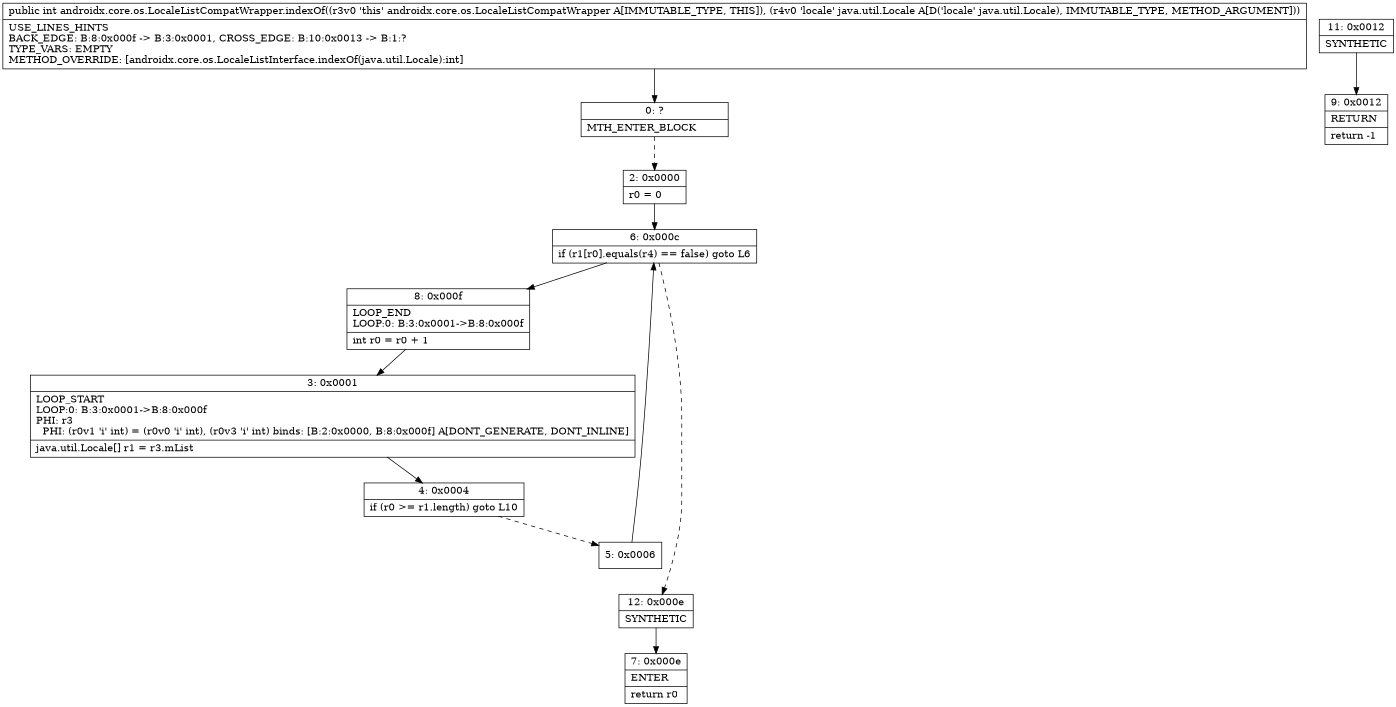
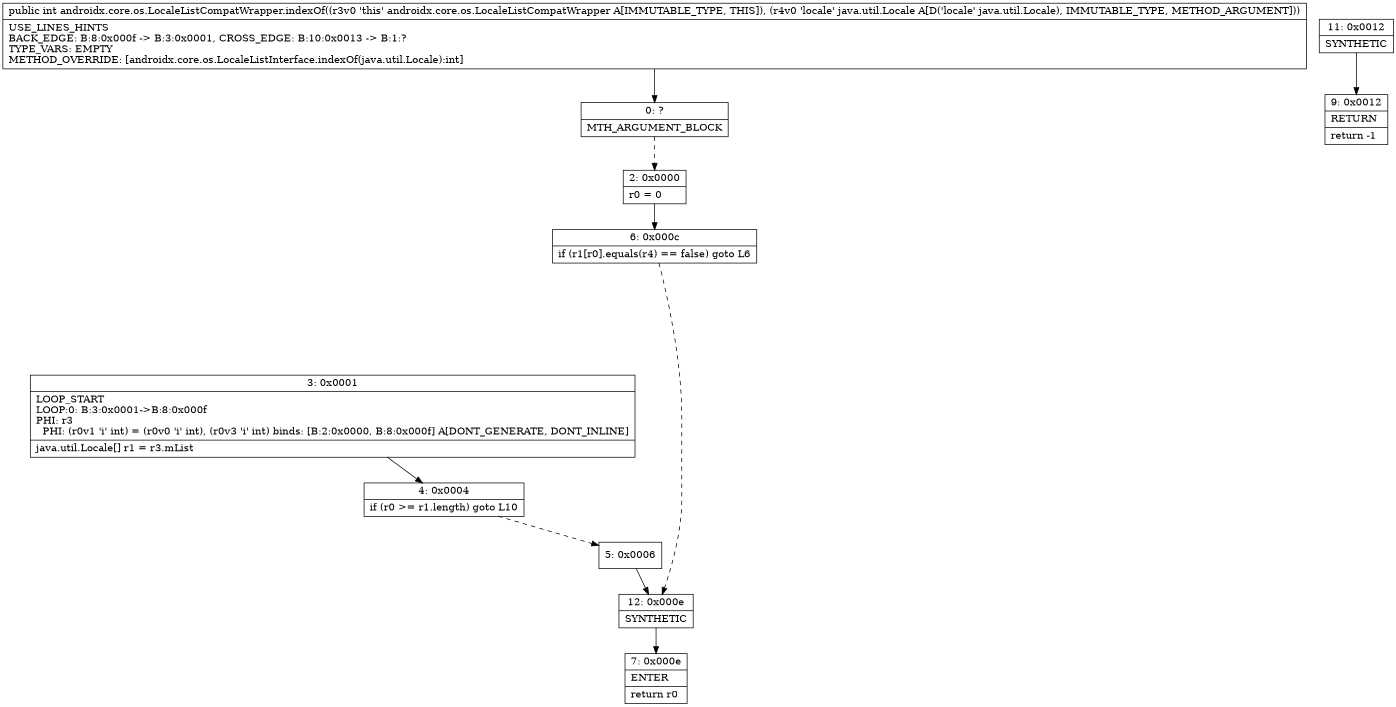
node "0: ?": text "MTH_ENTER_BLOCK" -> "MTH_ARGUMENT_BLOCK"
node "8: 0x000f": removed
edge "5: 0x0006" -> "6: 0x000c": now "5: 0x0006" -> "12: 0x000e"
